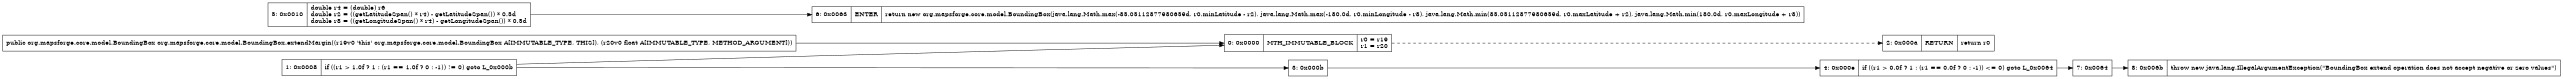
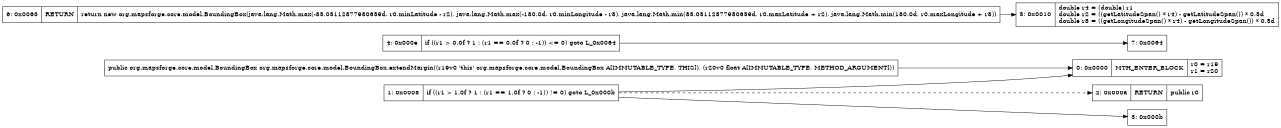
node "5: 0x0010": text "double r4 = (double) r6" -> "double r4 = (double) r1"
node "6: 0x0063": text "ENTER" -> "RETURN"
edge "5: 0x0010" -> "6: 0x0063": reversed
node "0: 0x0000": text "MTH_IMMUTABLE_BLOCK" -> "MTH_ENTER_BLOCK"
edge "0: 0x0000" -> "2: 0x000a": now "1: 0x0008" -> "2: 0x000a"
node "2: 0x000a": text "return r0" -> "public r0"
edge "3: 0x000b" -> "4: 0x000e": removed
node "8: 0x006b": removed
